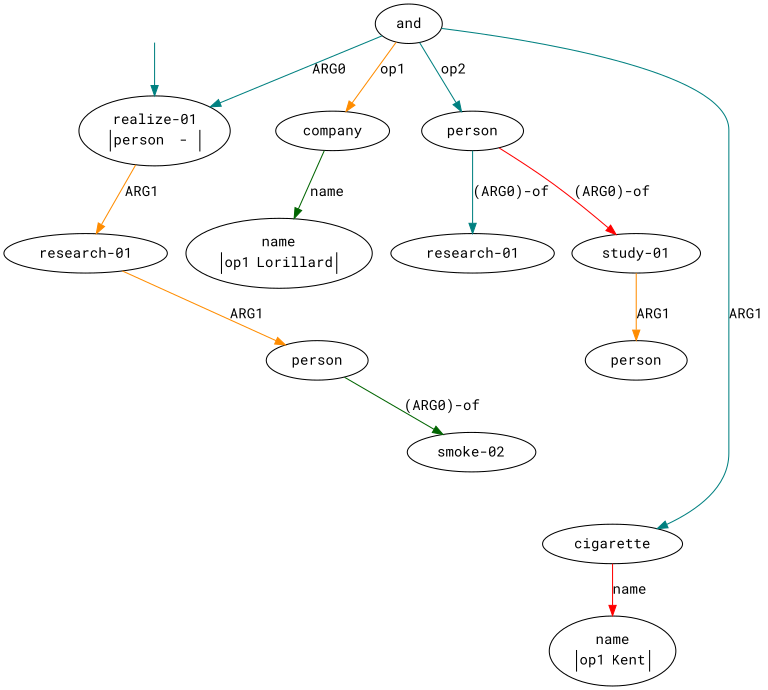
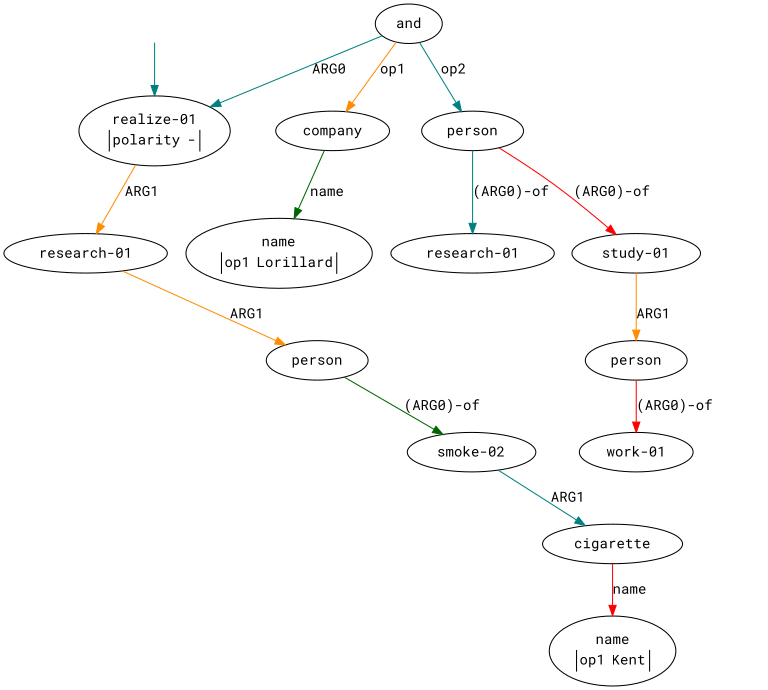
node "realize-01": text "person" -> "polarity"
edge "and" -> "cigarette": now "smoke-02" -> "cigarette"
node "work-01": added
